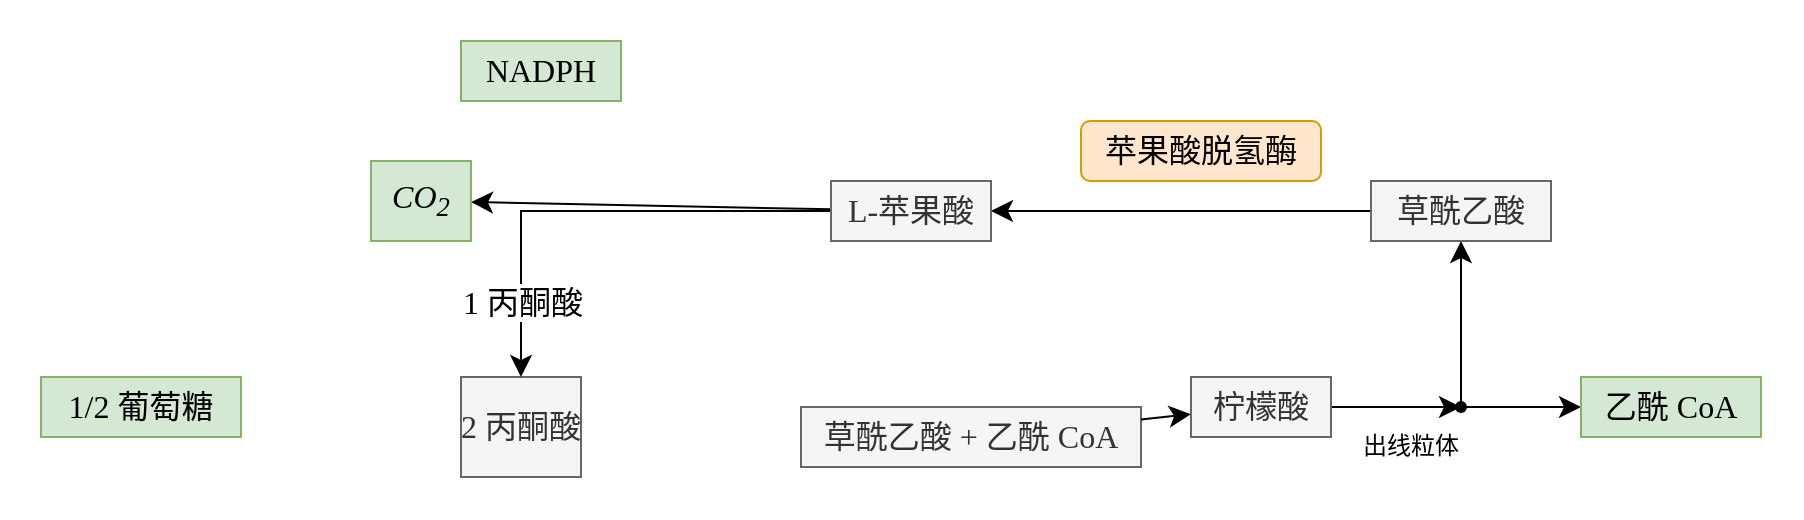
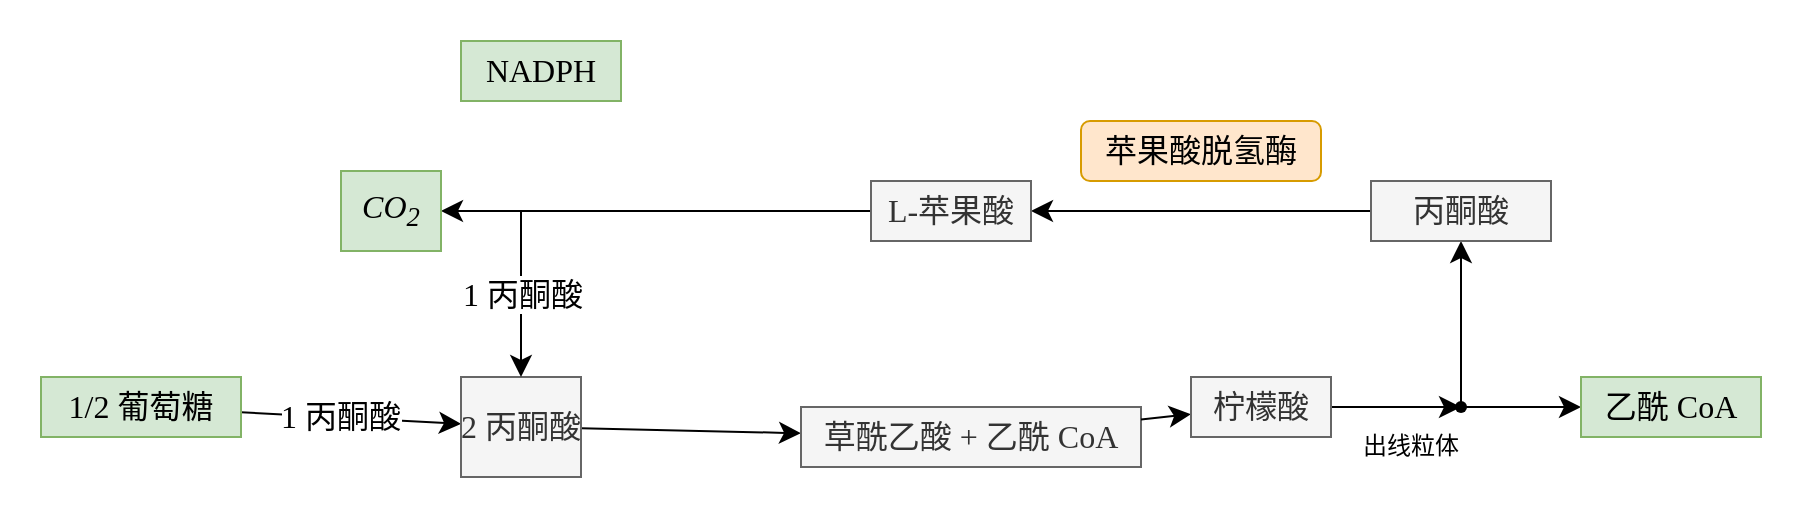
node "CO2": moved (421, 201) -> (391, 211)
node "L-苹果酸": moved (911, 211) -> (951, 211)
node "草酰乙酸": label "草酰乙酸" -> "丙酮酸"
edge "1/2 葡萄糖" -> "2 丙酮酸": added, label "1 丙酮酸"
edge "2 丙酮酸" -> "草酰乙酸 + 乙酰 CoA": added
